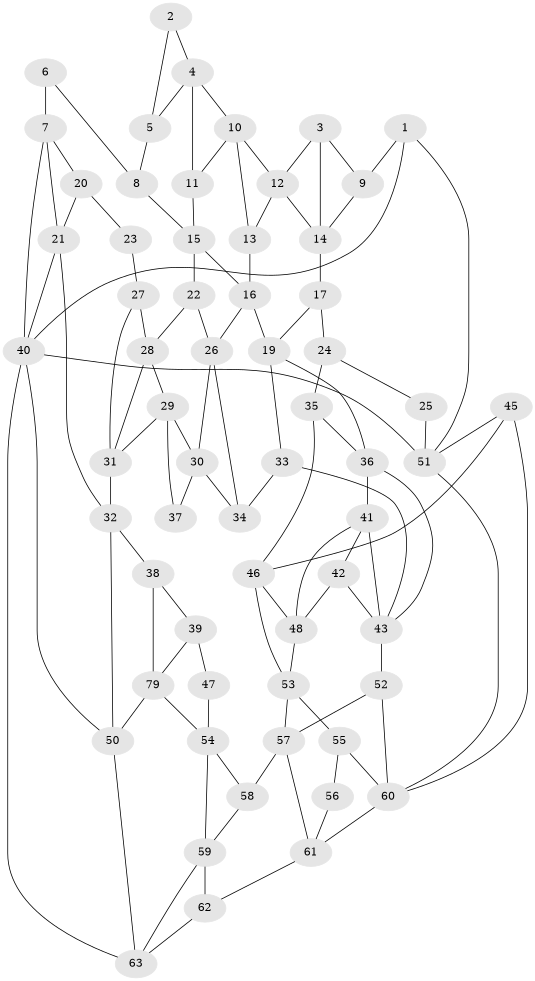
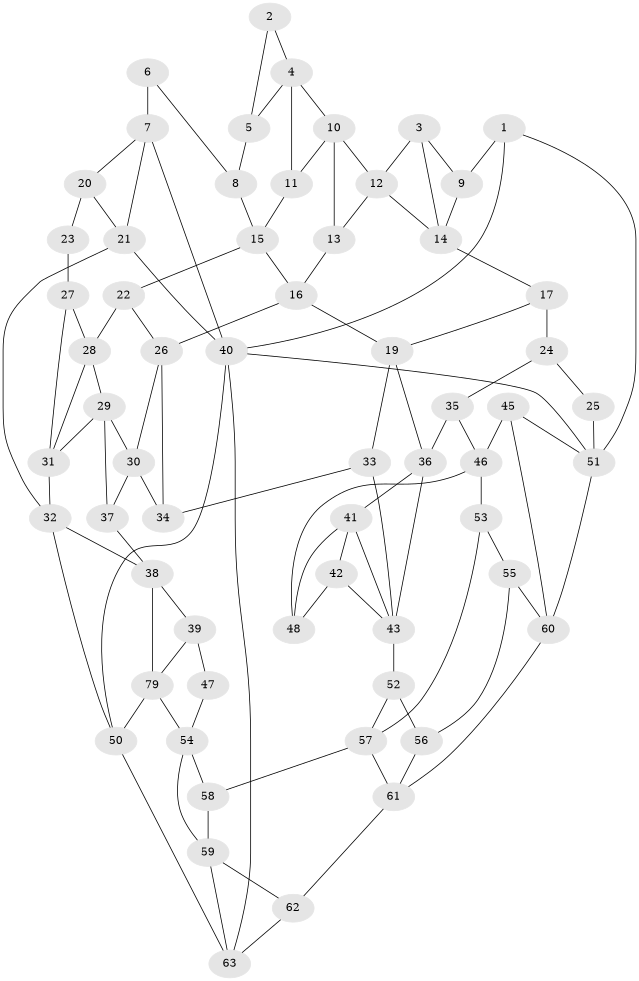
edge "37" -- "38": added
edge "48" -- "53": removed
edge "52" -- "60": now "52" -- "56"
